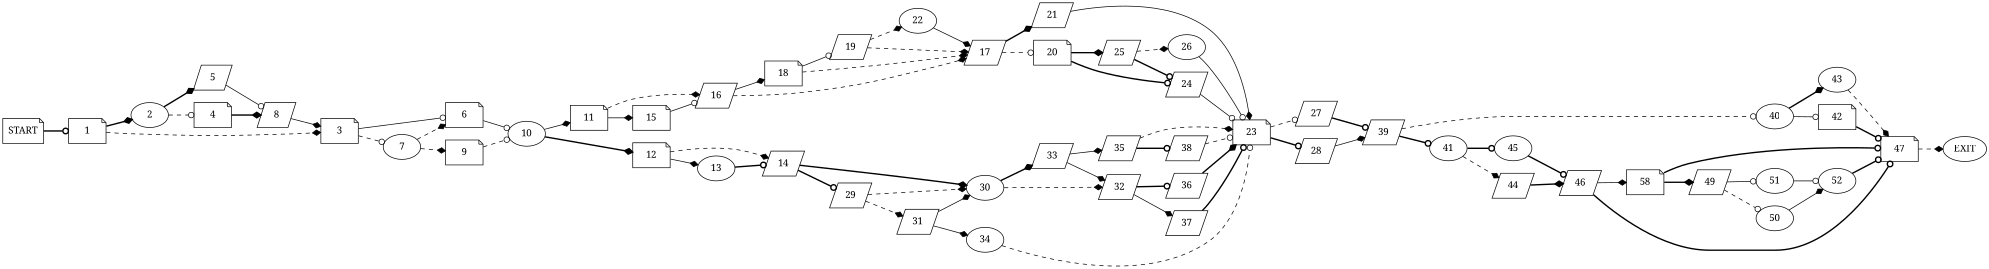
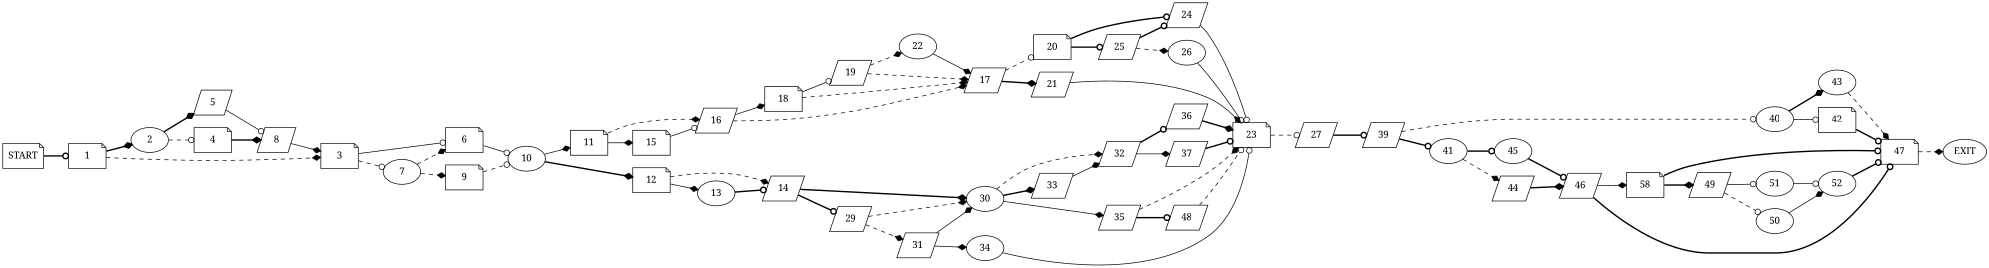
edge "20" -> "25": arrowhead diamond -> odot
node "38": label "38" -> "48"
node "28": removed
edge "33" -> "35": now "30" -> "35"
edge "34" -> "23": style dashed -> solid
